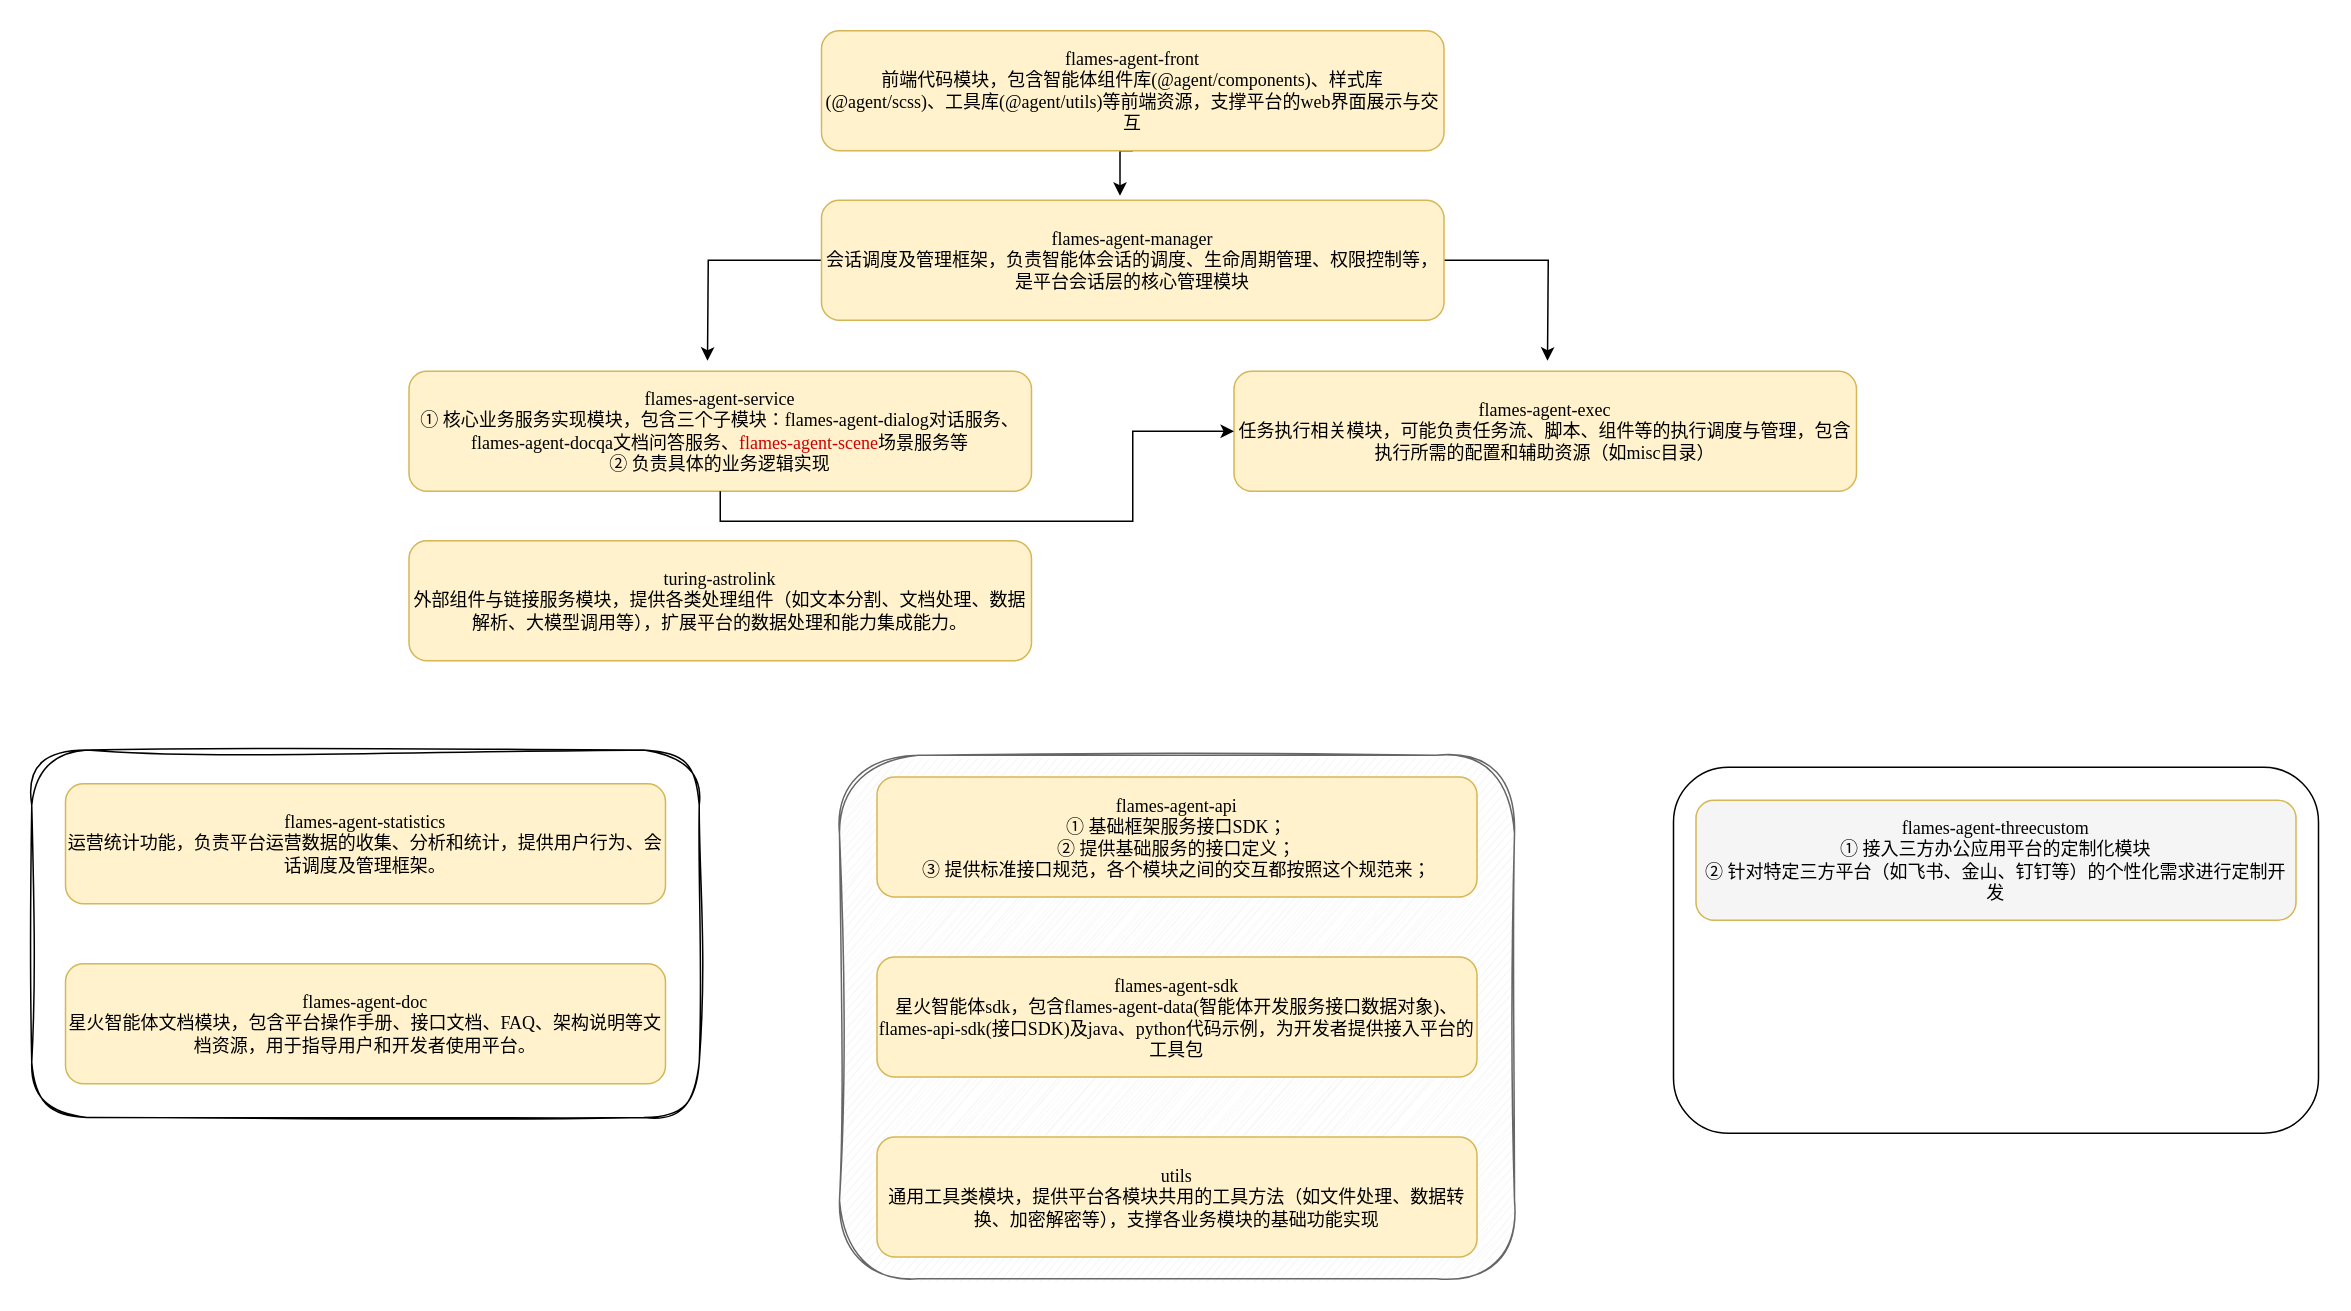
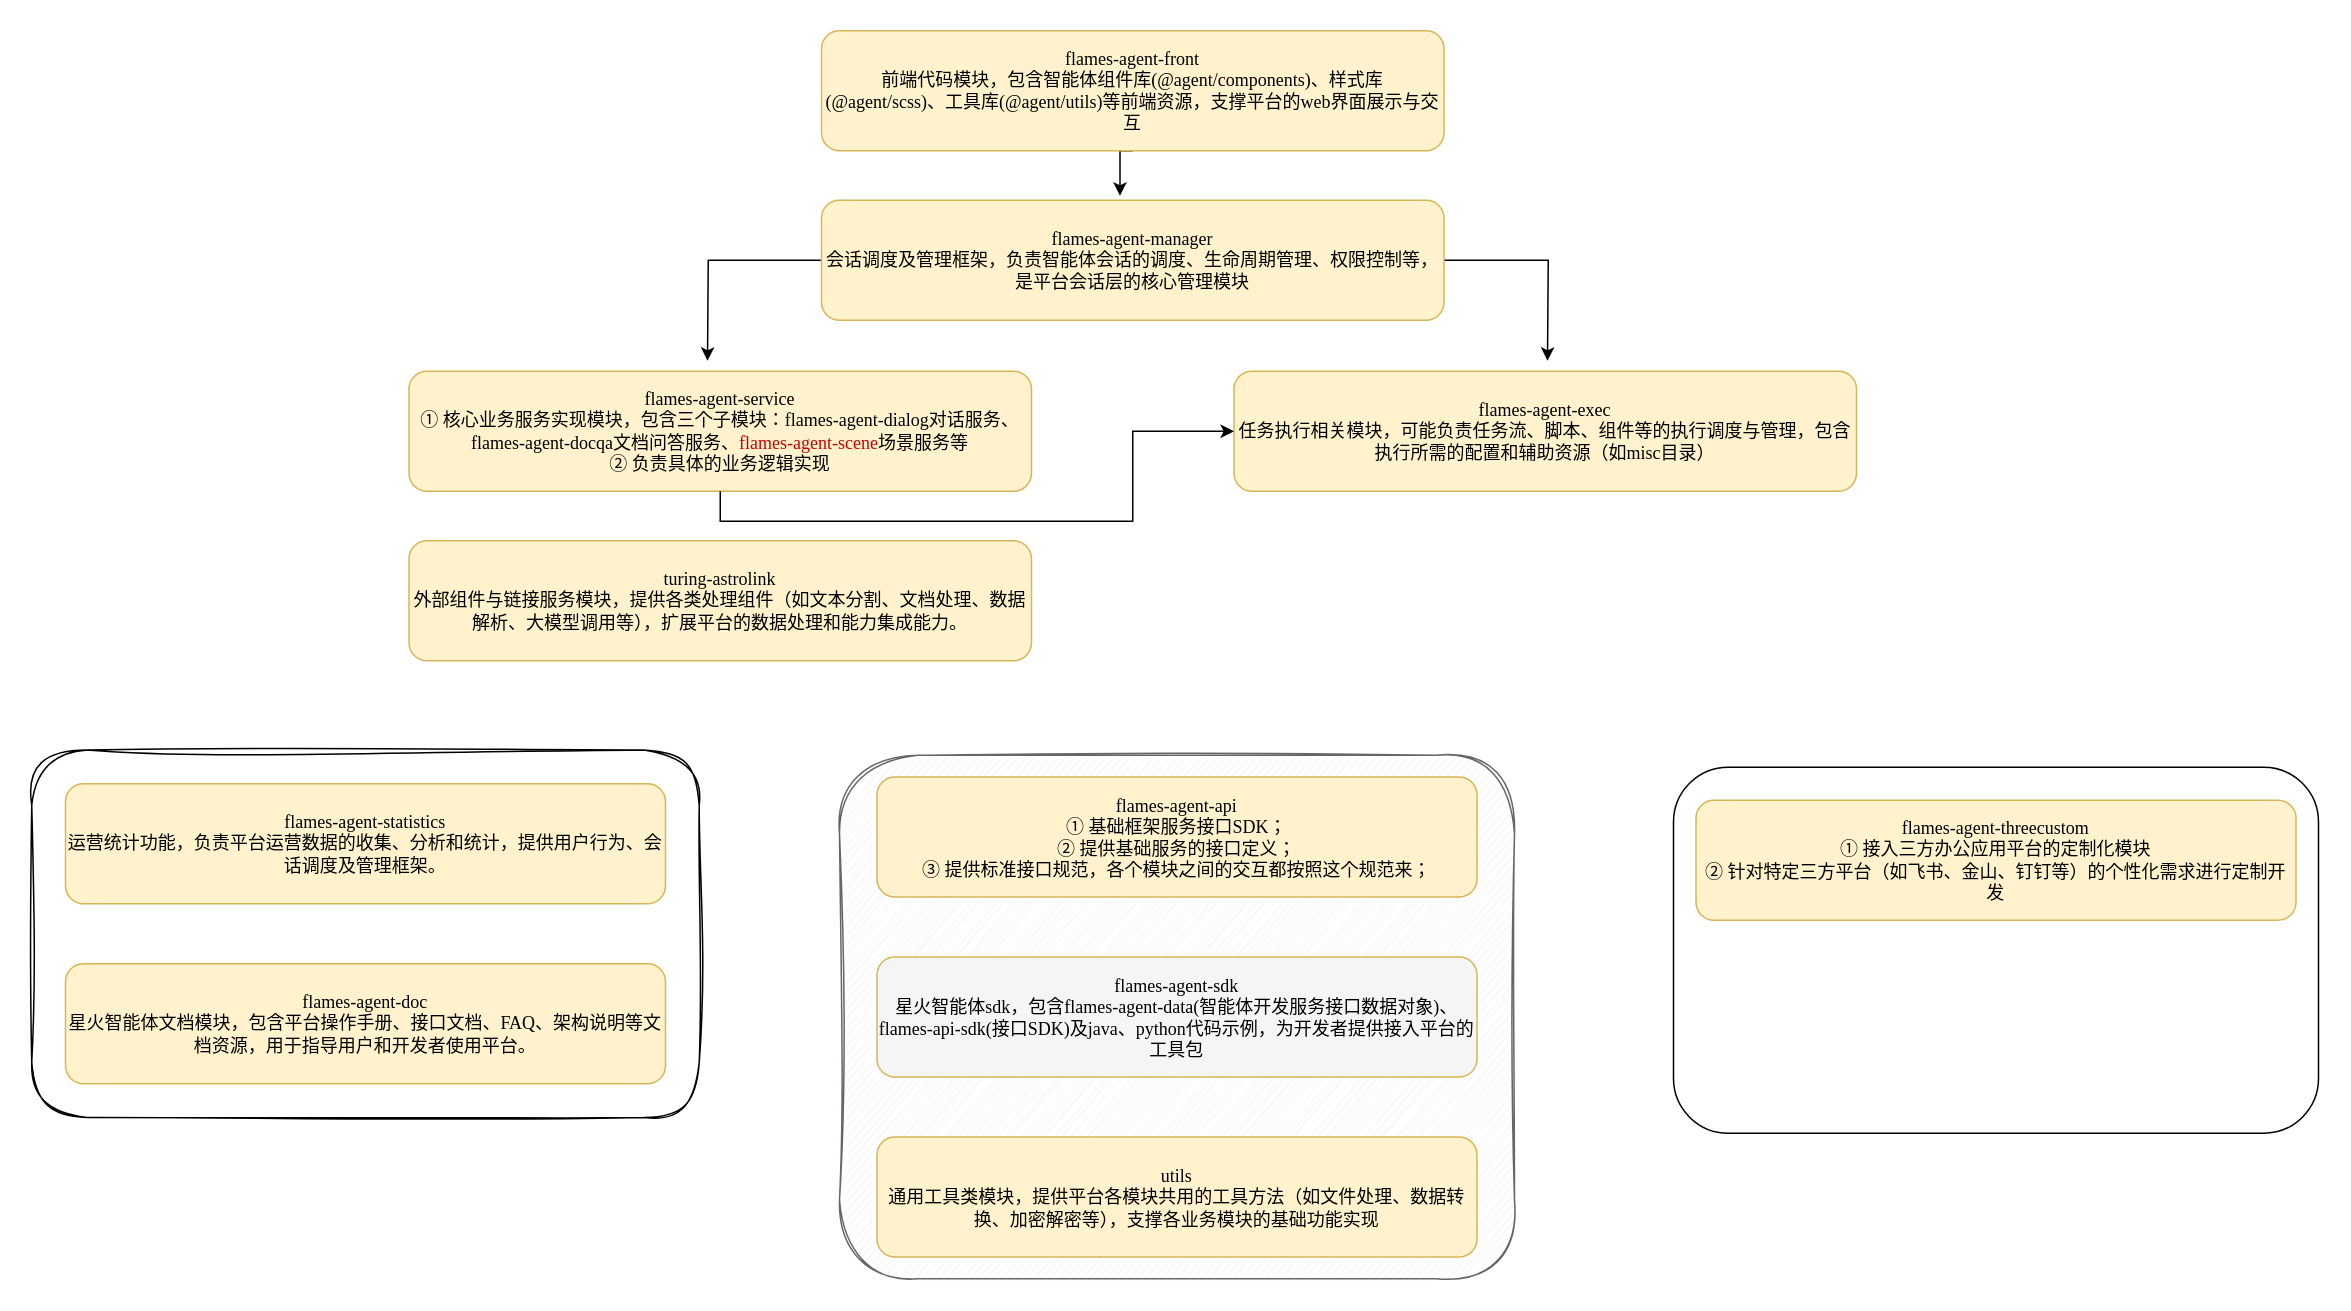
node "flames-agent-threecustom ① 接入三方办公应用平台的定制化模块 ② 针对特定三方平台（如飞书、金山、钉钉等）的个性化需求进行定制开发": fillcolor #f5f5f5 -> #fff2cc
node "flames-agent-sdk 星火智能体sdk，包含flames-agent-data(智能体开发服务接口数据对象)、flames-api-sdk(接口SDK)及java、python代码示例，为开发者提供接入平台的工具包": fillcolor #fff2cc -> #f5f5f5
